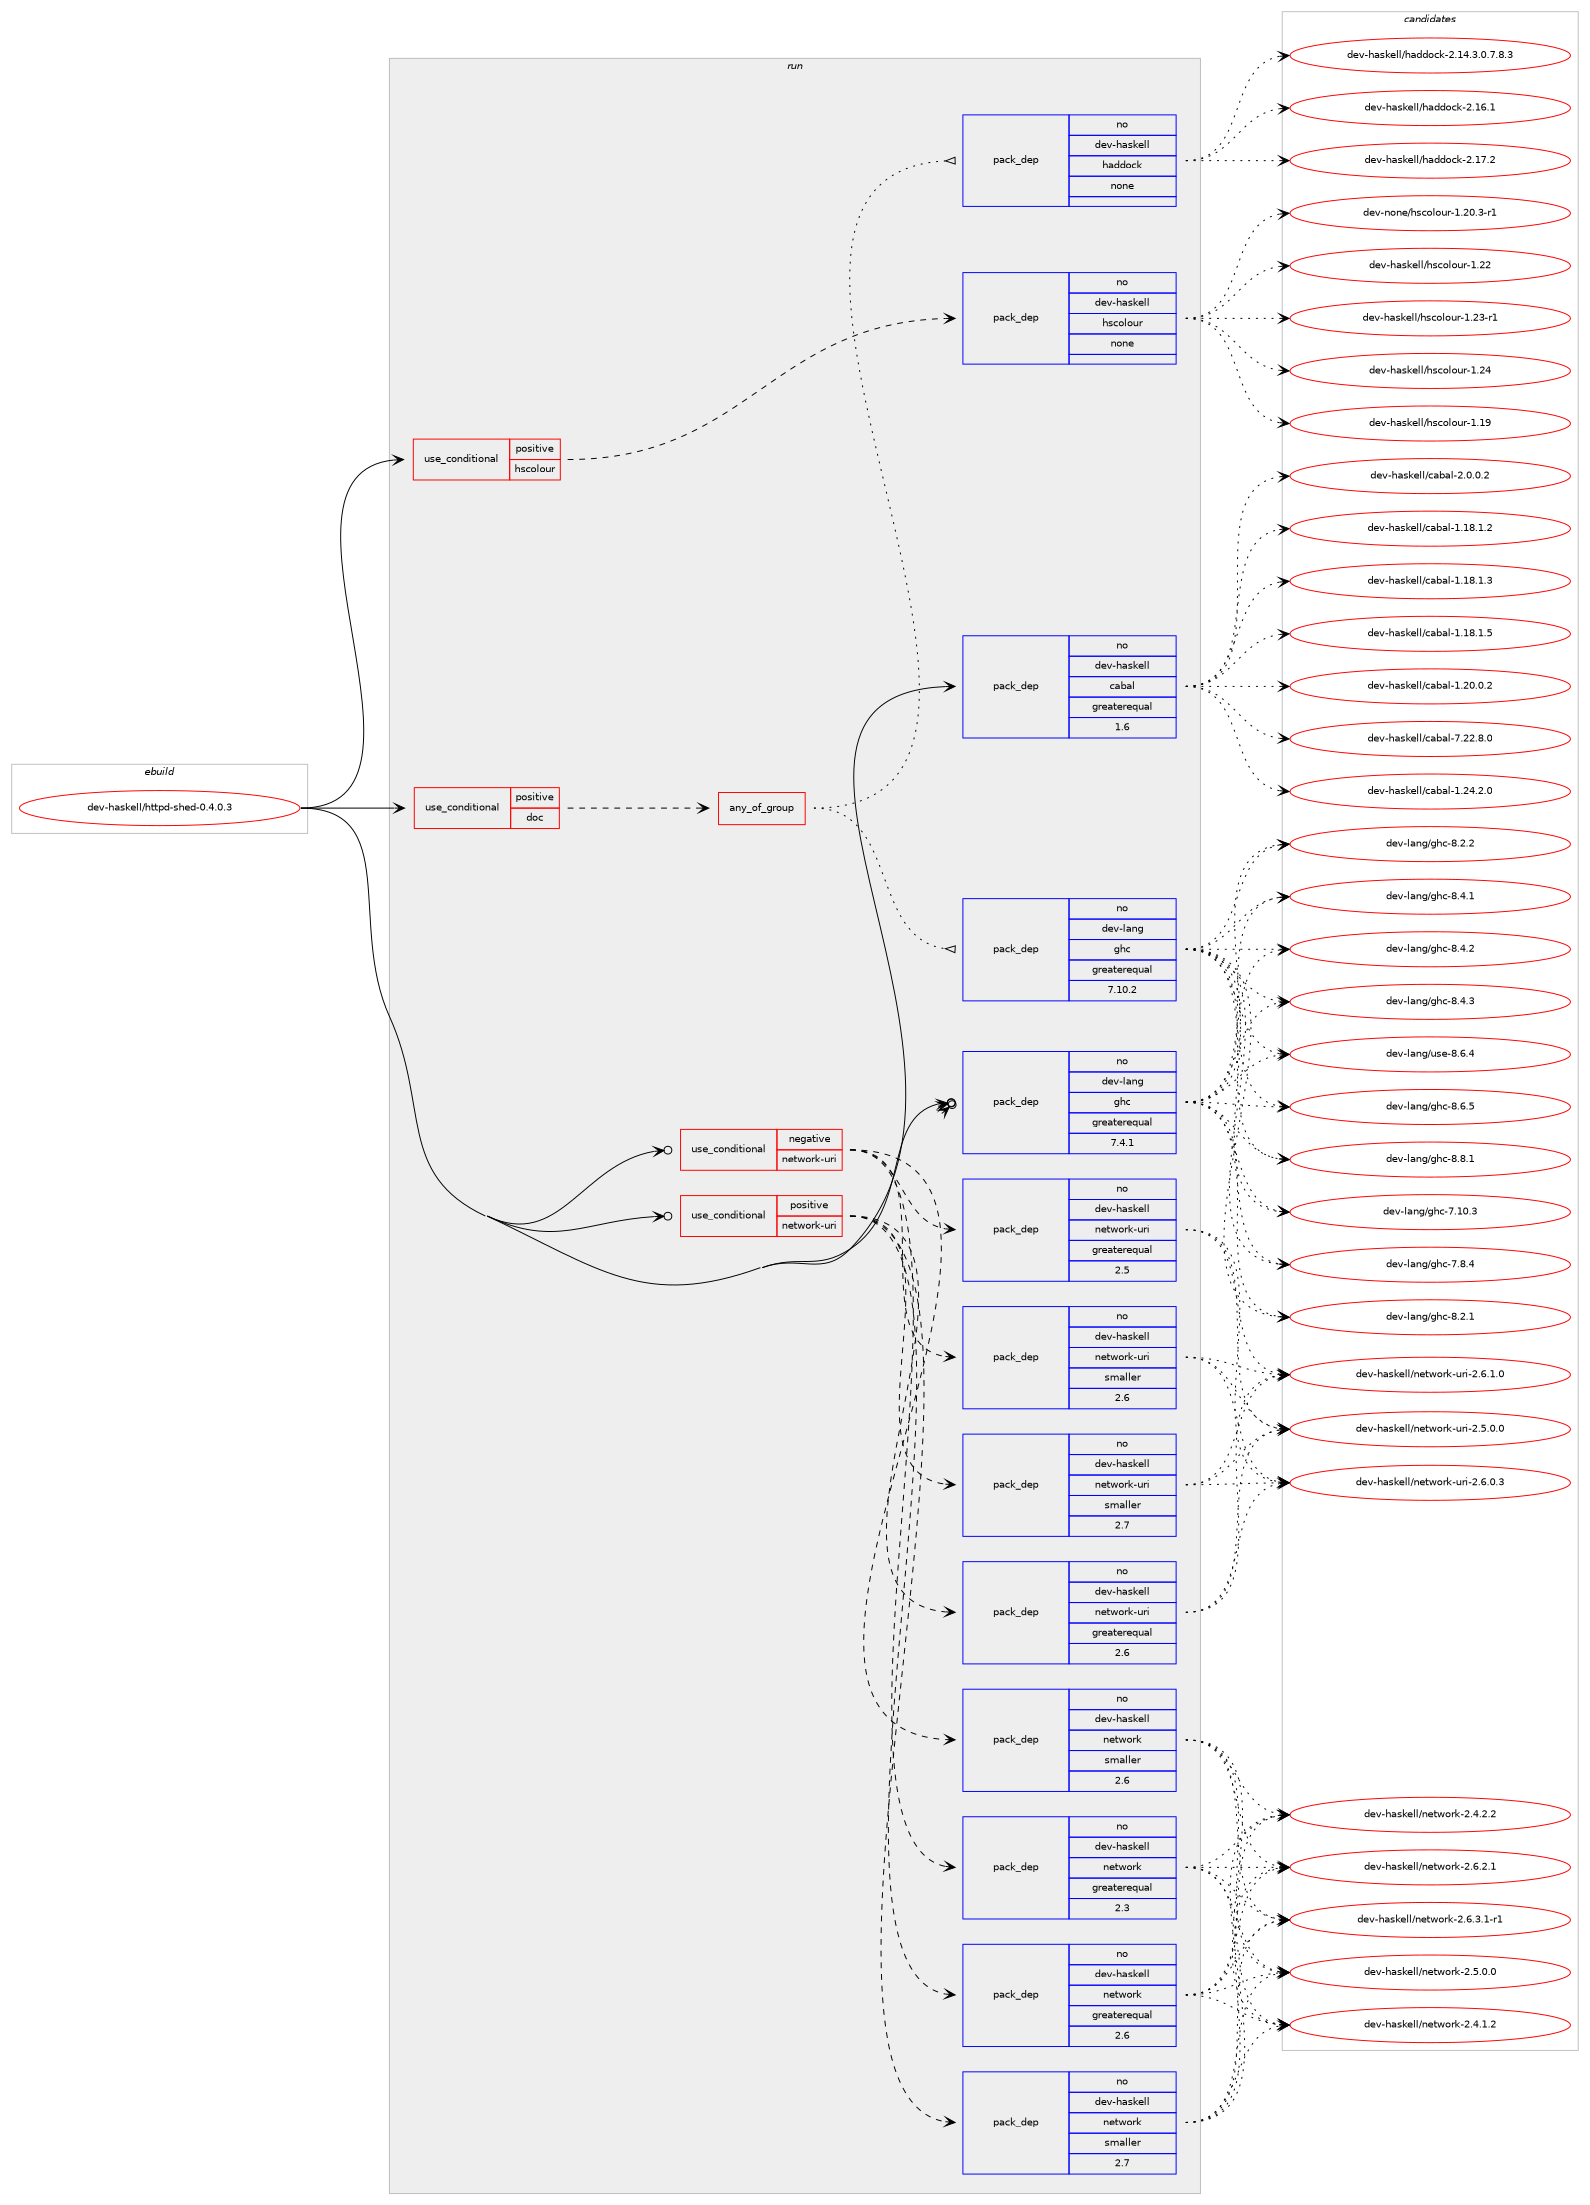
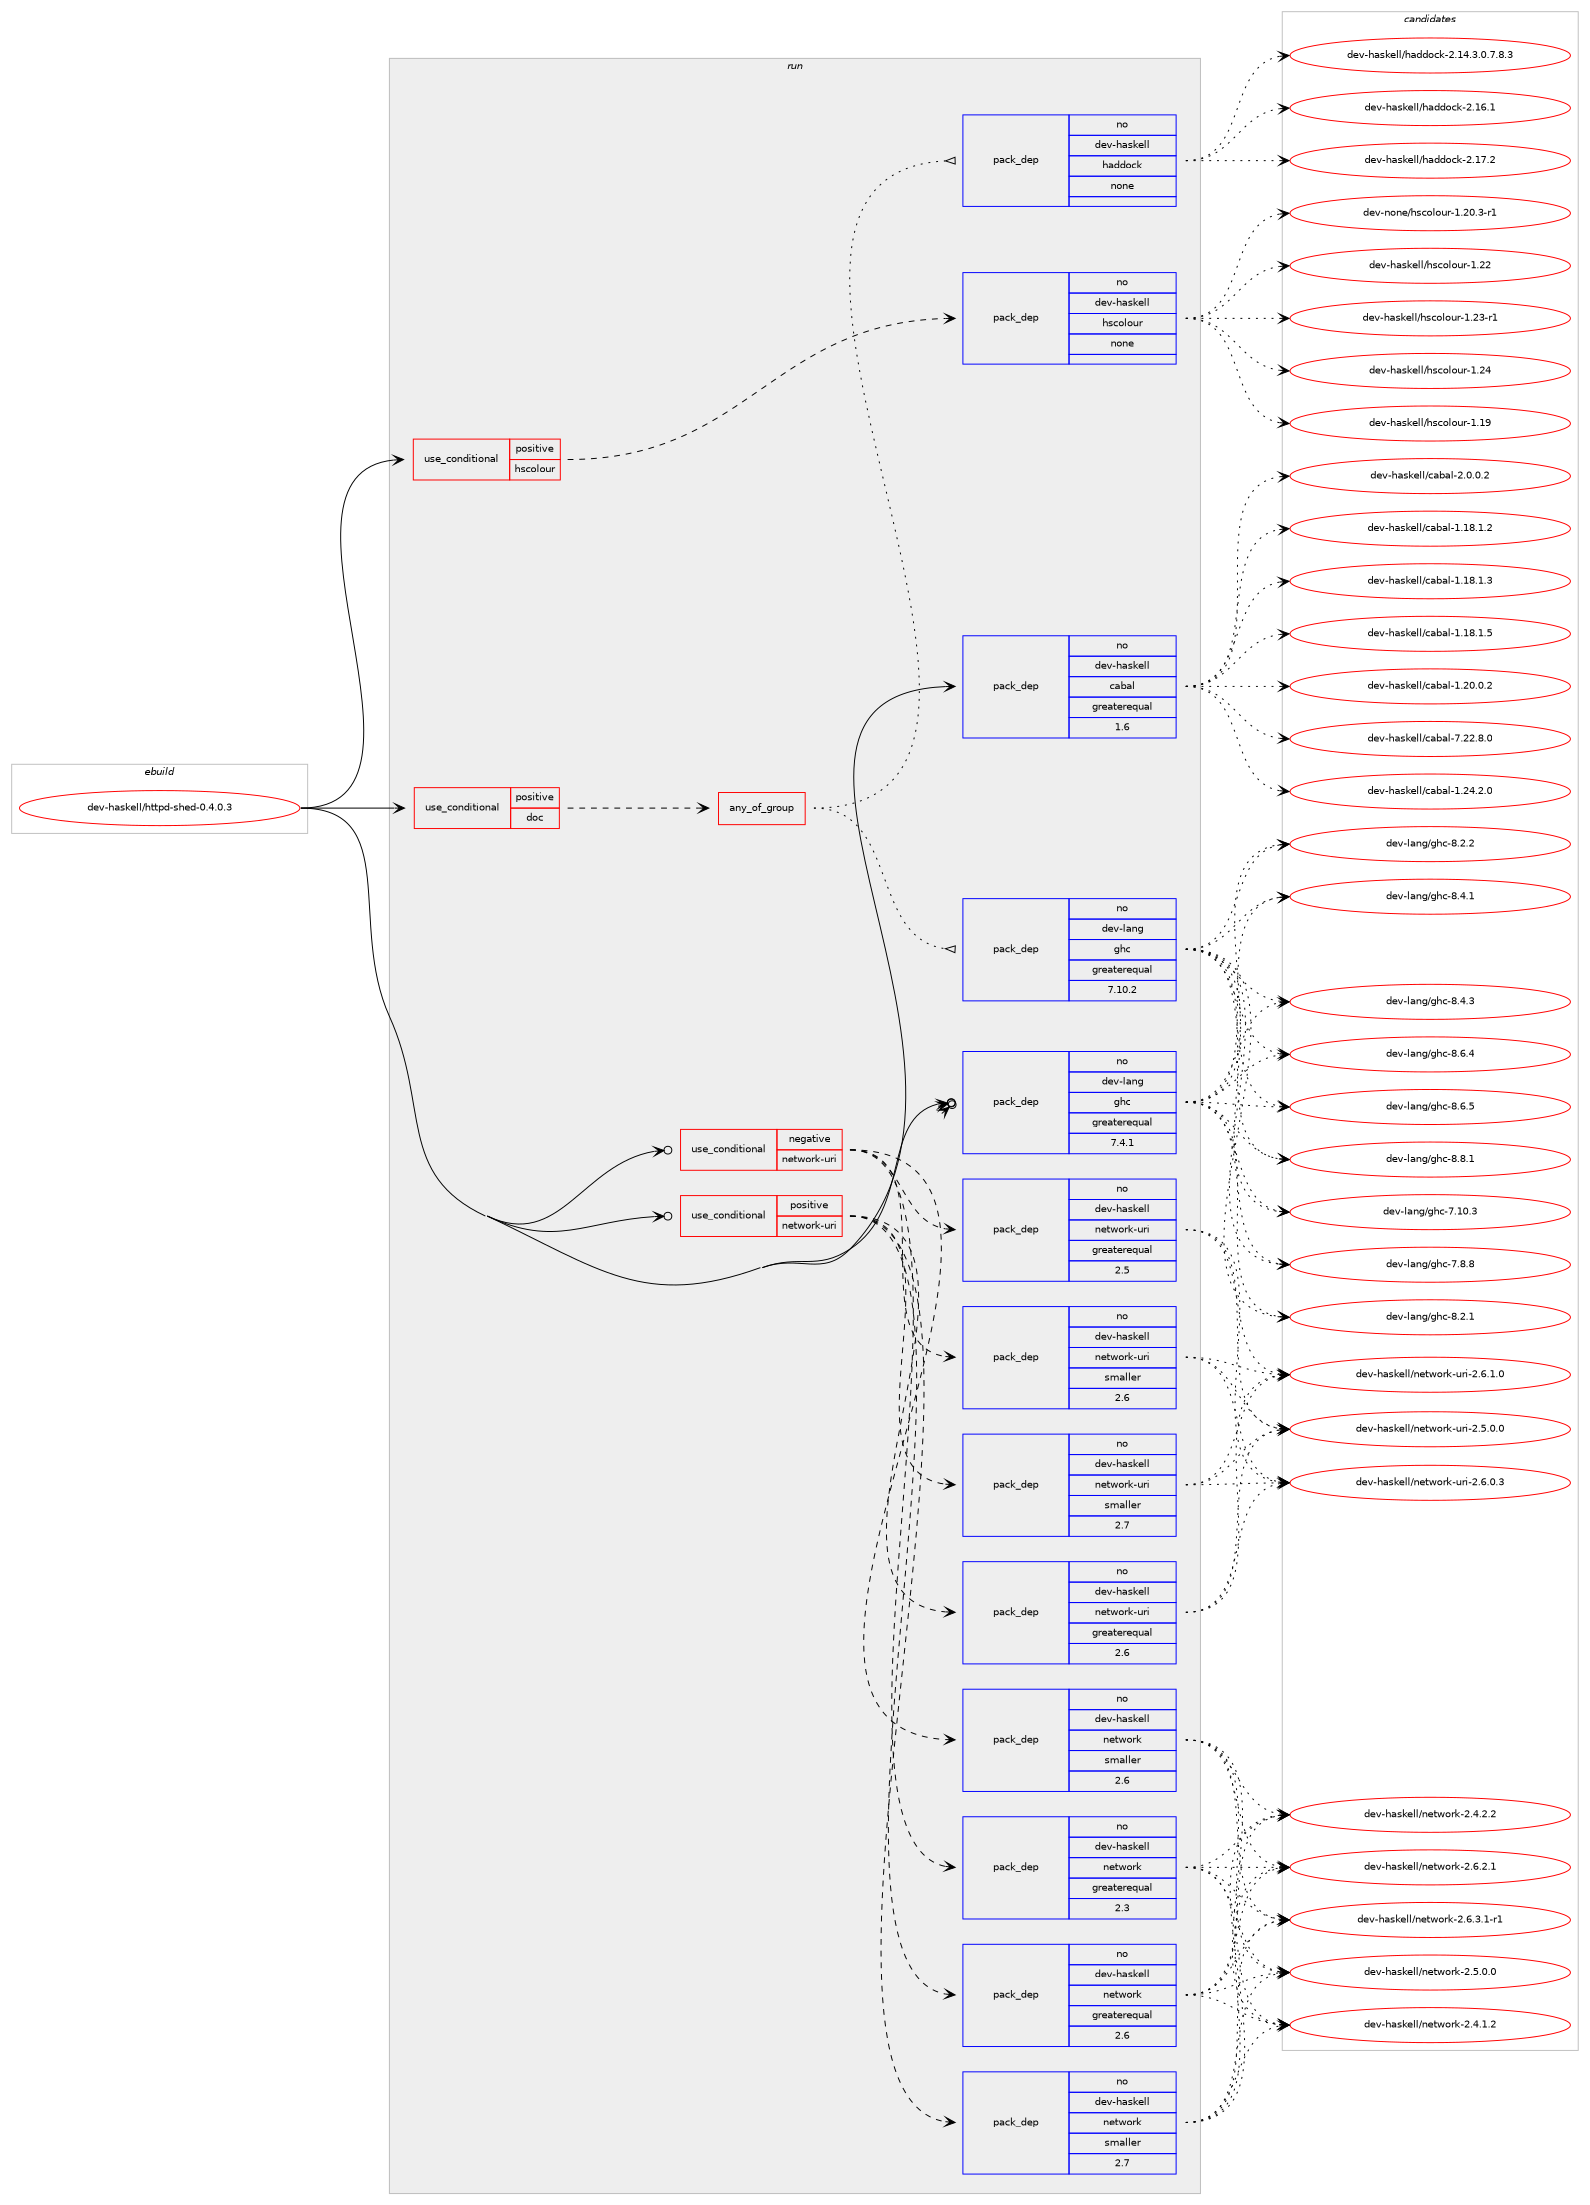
node "dev-lang/ghc-8.4.2": removed
node "dev-lang/use-8.6.4": label "dev-lang/use-8.6.4" -> "dev-lang/ghc-8.6.4"
node "dev-lang/ghc-7.8.4": label "dev-lang/ghc-7.8.4" -> "dev-lang/ghc-7.8.8"
